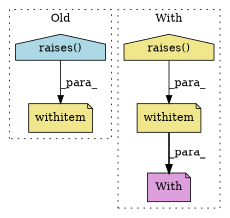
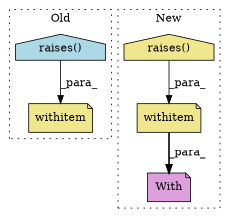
cluster "With": label "With" -> "New"
